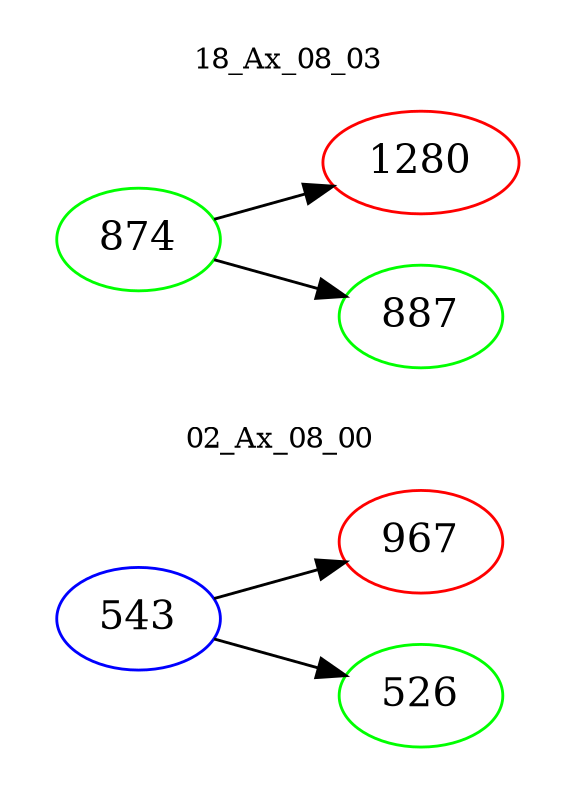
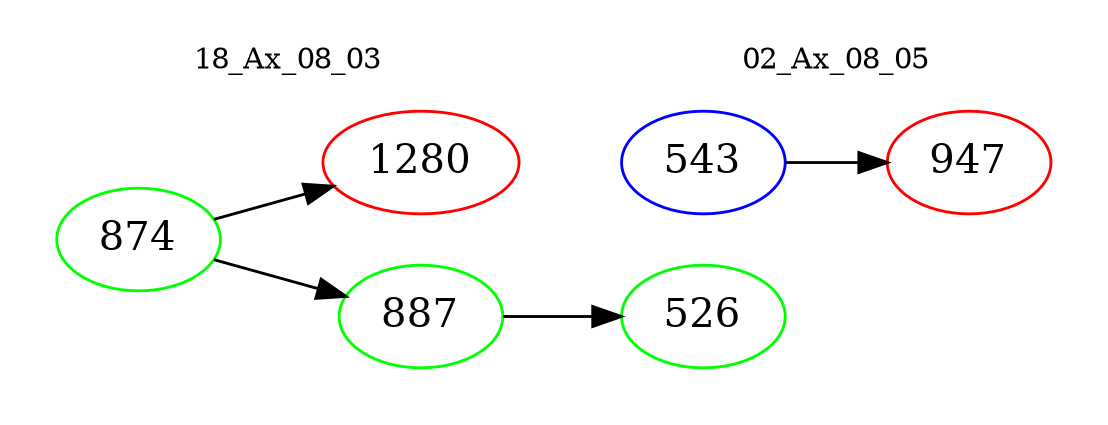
cluster "02_Ax_08_00": label "02_Ax_08_00" -> "02_Ax_08_05"
node "967": label "967" -> "947"
edge "543" -> "526": now "887" -> "526"
